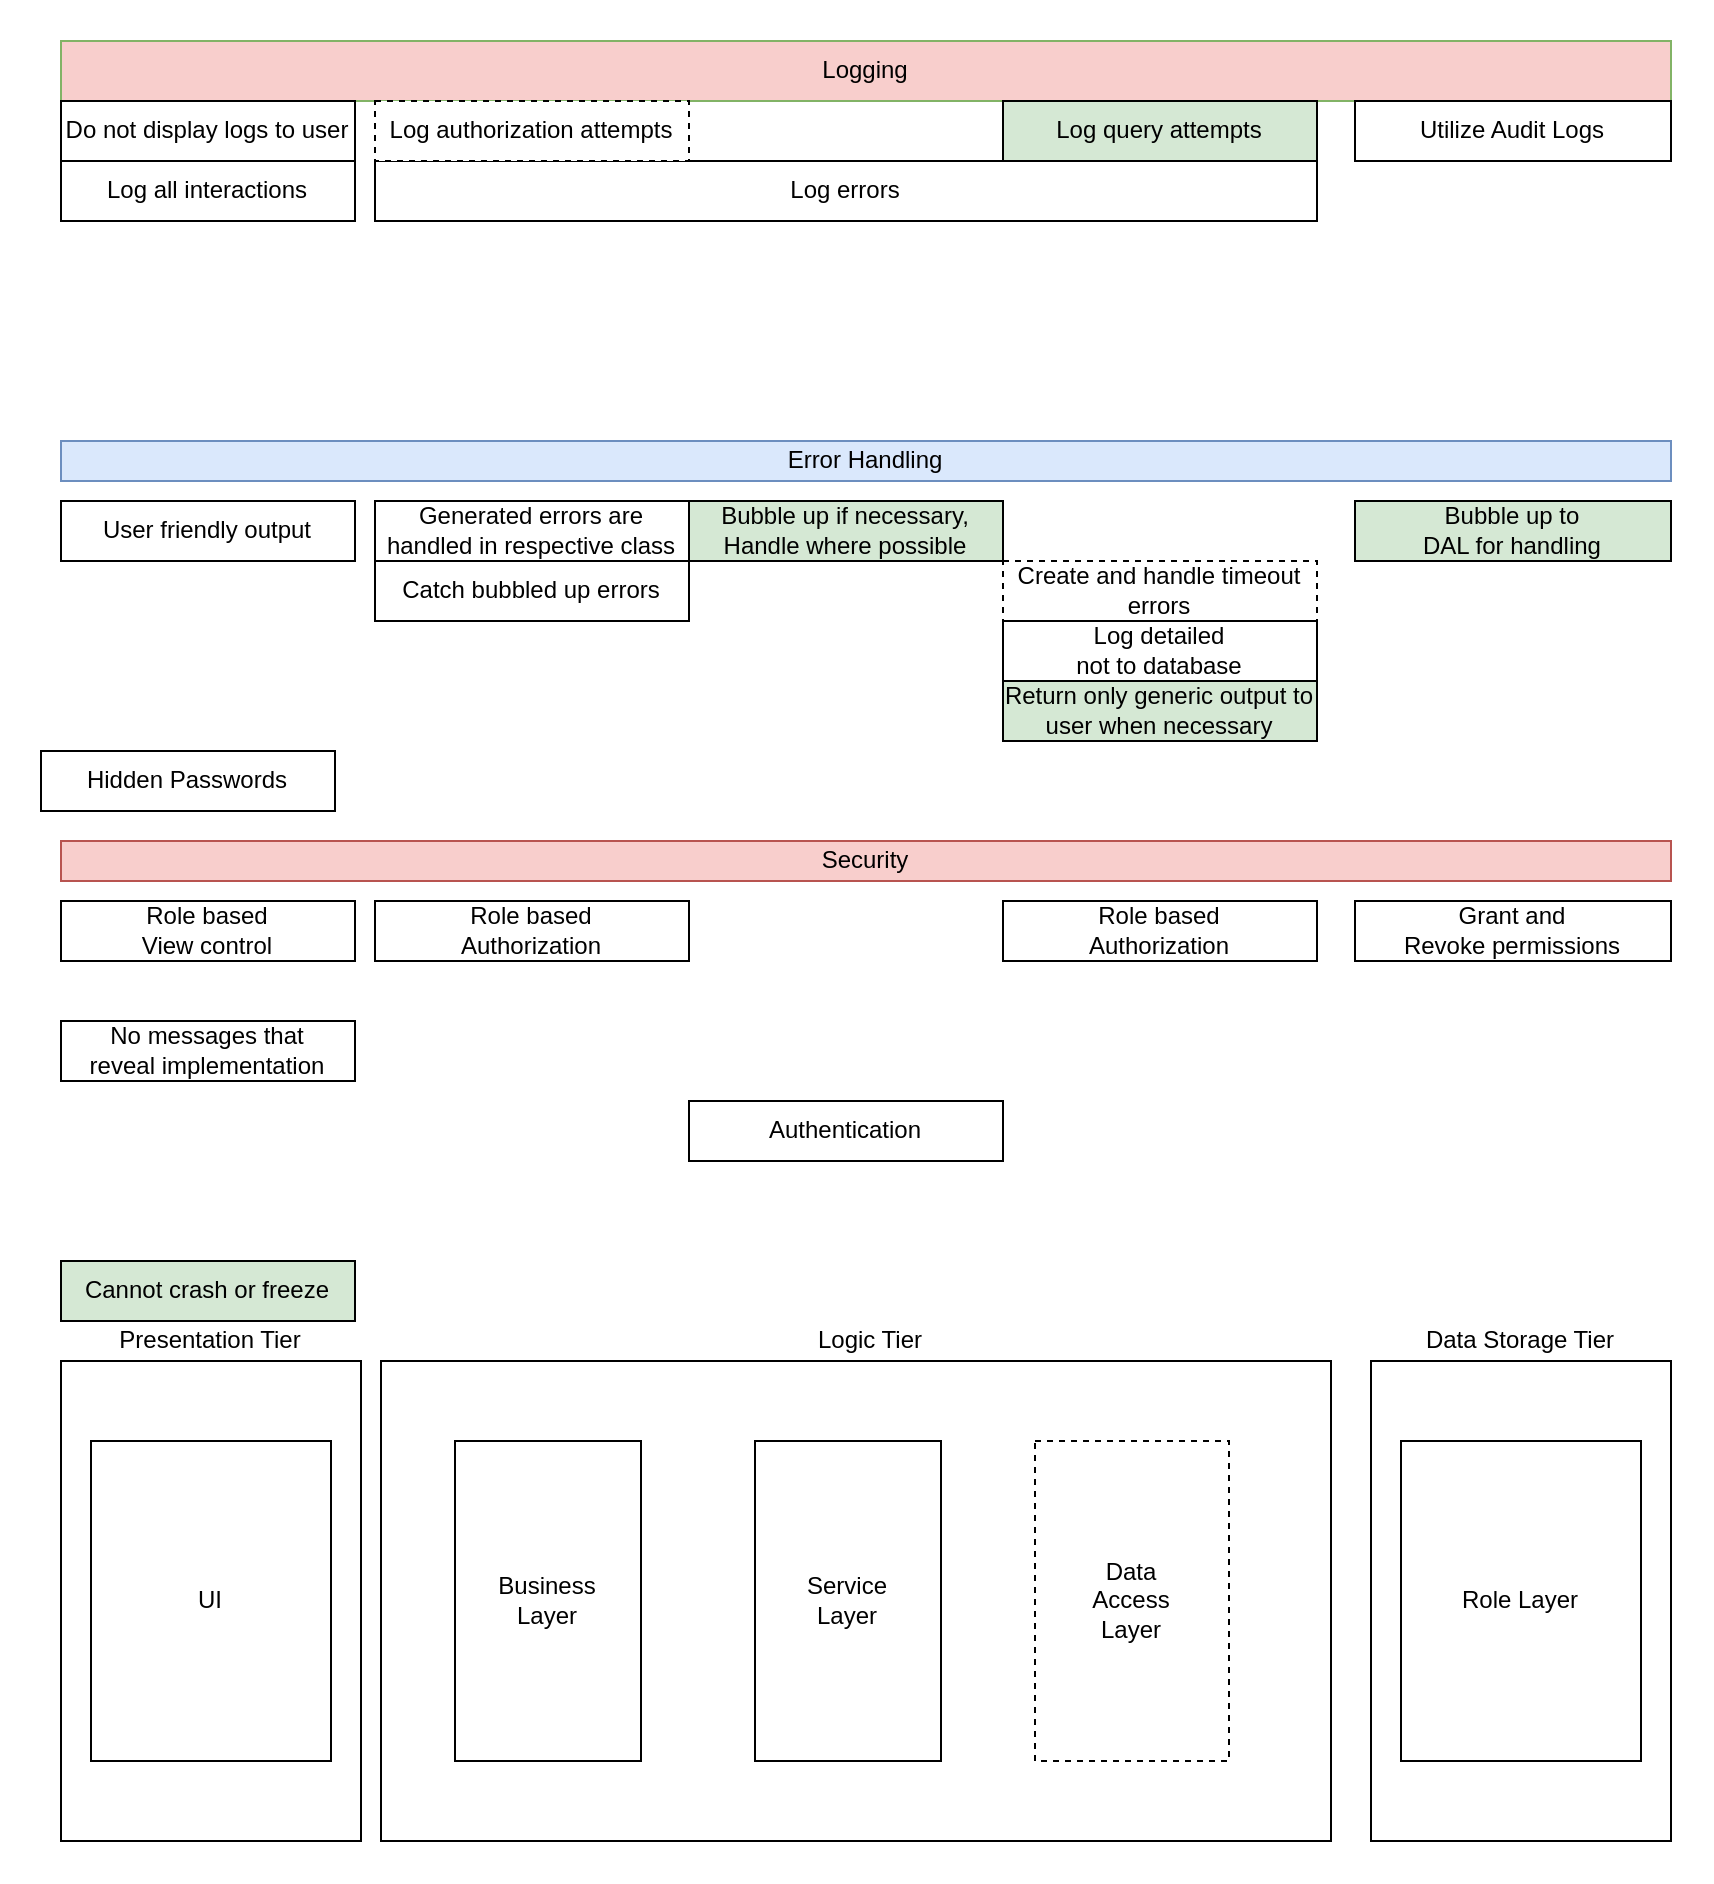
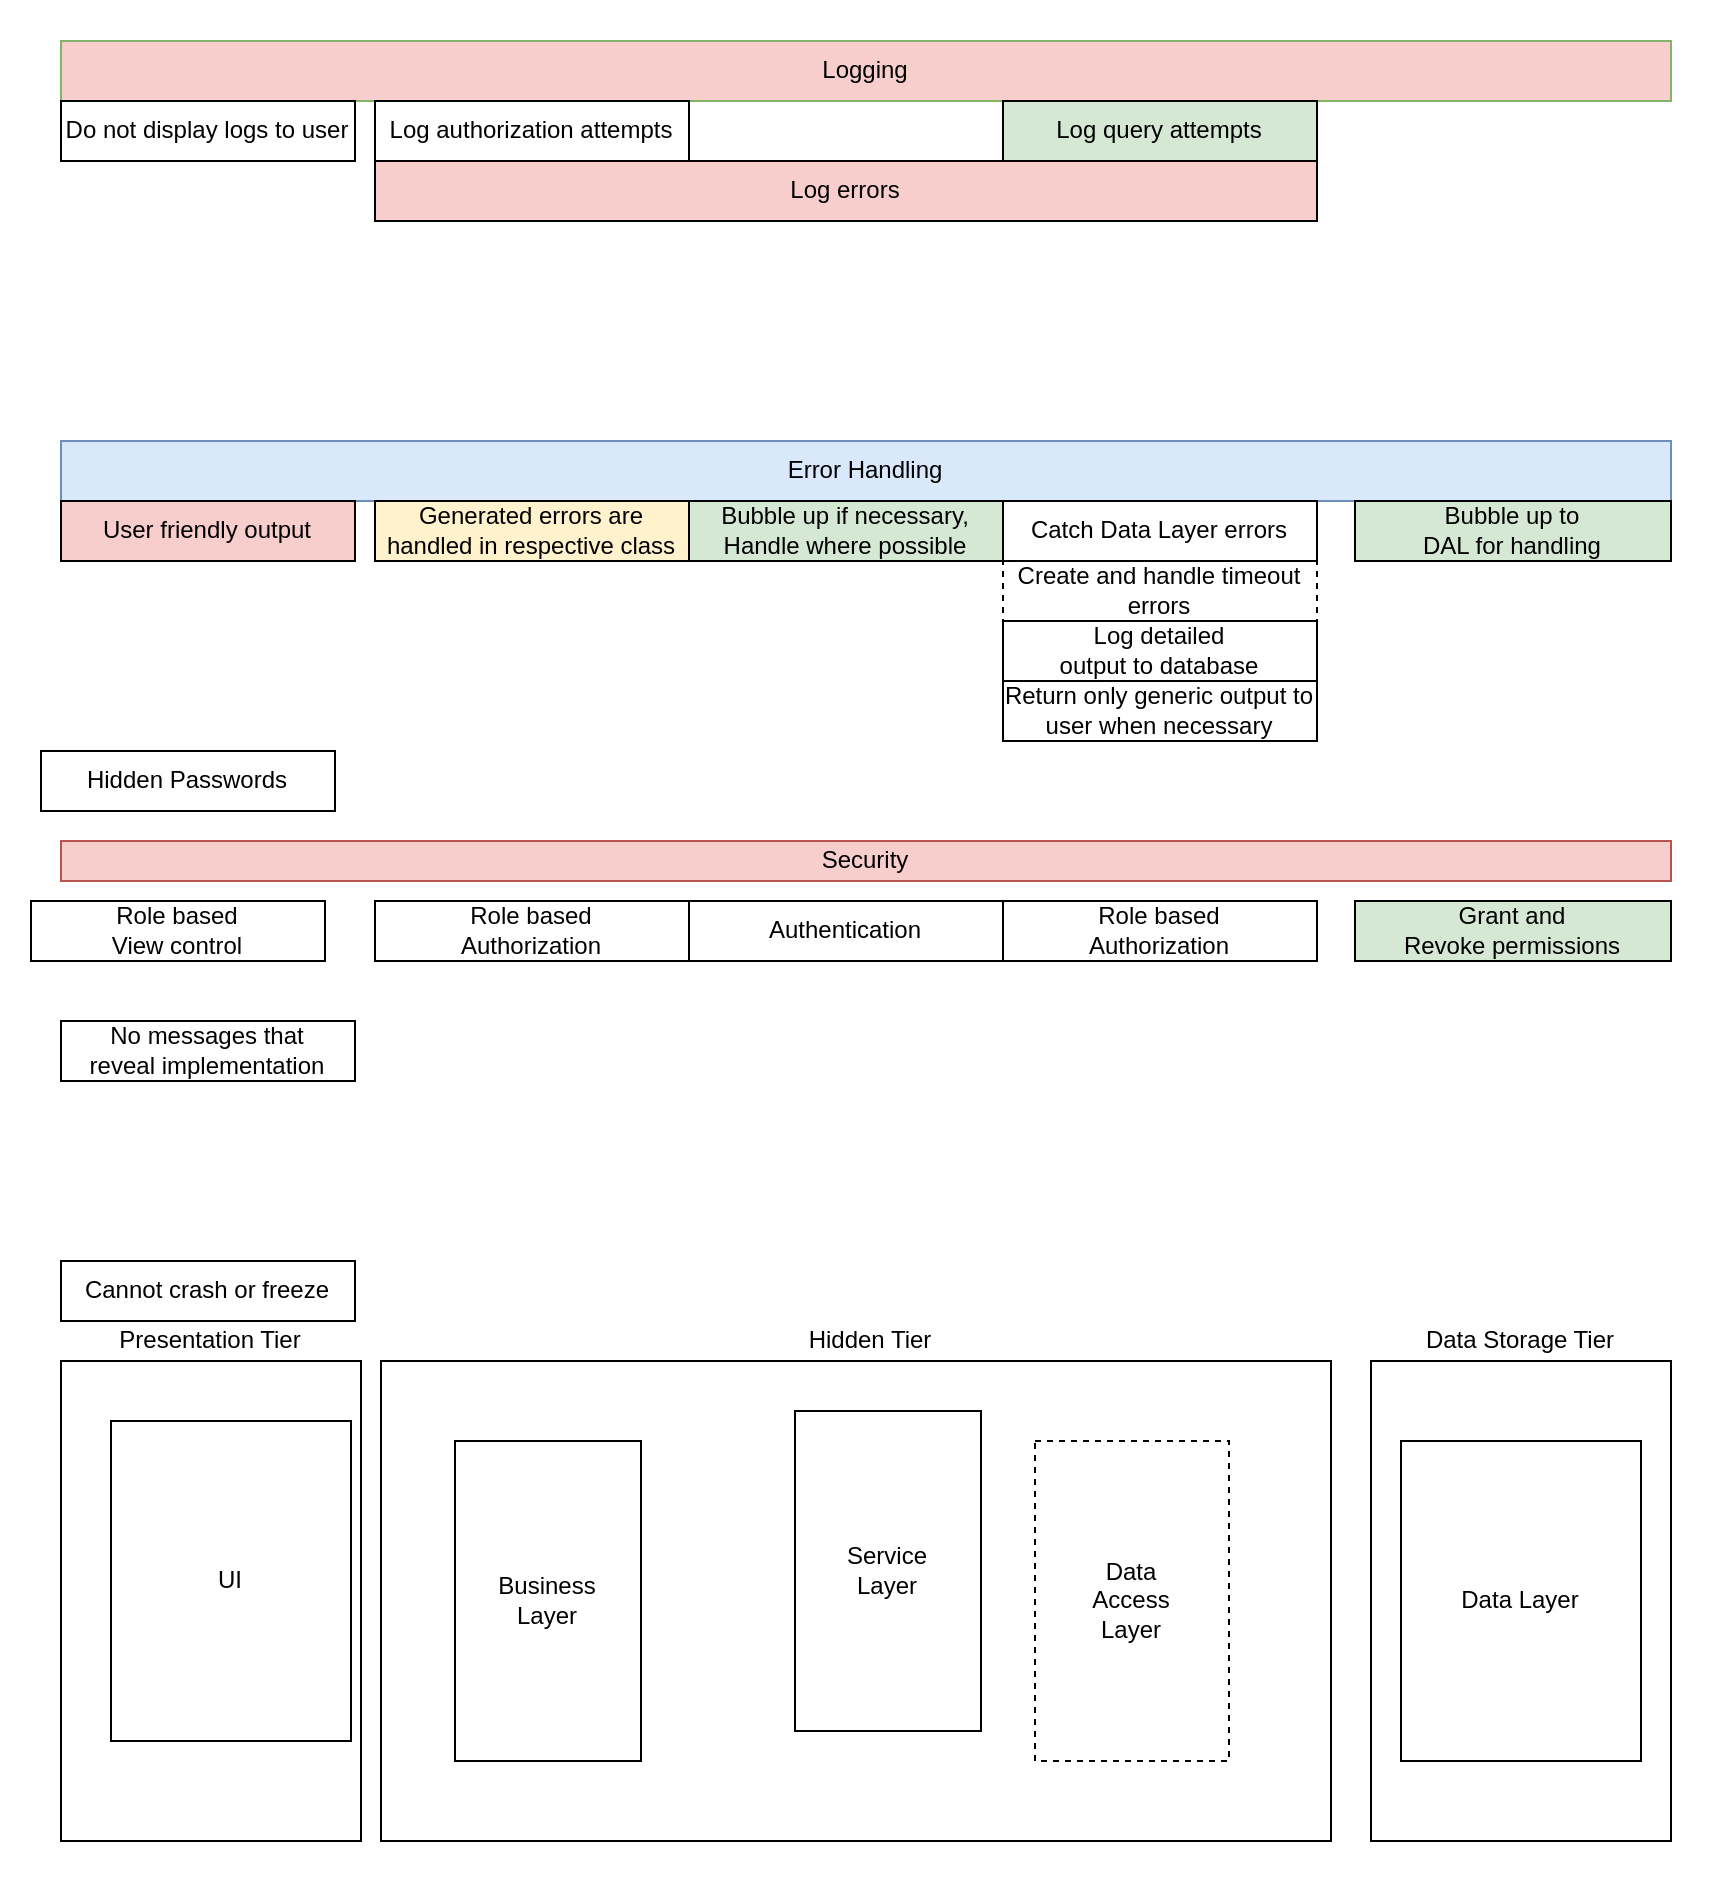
node "Log authorization attempts": style dashed -> solid
node "Utilize Audit Logs": removed
node "Log all interactions": removed
node "Log errors": fillcolor #ffffff -> #f8cecc
node "Error Handling": size 1610x40 -> 1610x60
node "User friendly output": fillcolor #ffffff -> #f8cecc
node "Generated errors are handled in respective class": fillcolor #ffffff -> #fff2cc
node "Catch Data Layer errors": added
node "Catch bubbled up errors": removed
node "Log detailed not to database": label "Log detailed not to database" -> "Log detailed output to database"
node "Return only generic output to user when necessary": fillcolor #d5e8d4 -> #ffffff
node "Role based View control": moved (208, 931) -> (178, 931)
node "Grant and Revoke permissions": fillcolor #ffffff -> #d5e8d4
node "Authentication": moved (846, 1131) -> (846, 931)
node "Cannot crash or freeze": fillcolor #d5e8d4 -> #ffffff
node "Logic Tier": label "Logic Tier" -> "Hidden Tier"
node "UI": moved (211, 1601) -> (231, 1581)
node "Service Layer": moved (848, 1601) -> (888, 1571)
node "Role Layer": label "Role Layer" -> "Data Layer"
